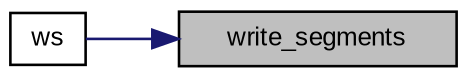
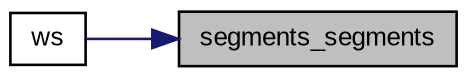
node "write_segments": label "write_segments" -> "segments_segments"
